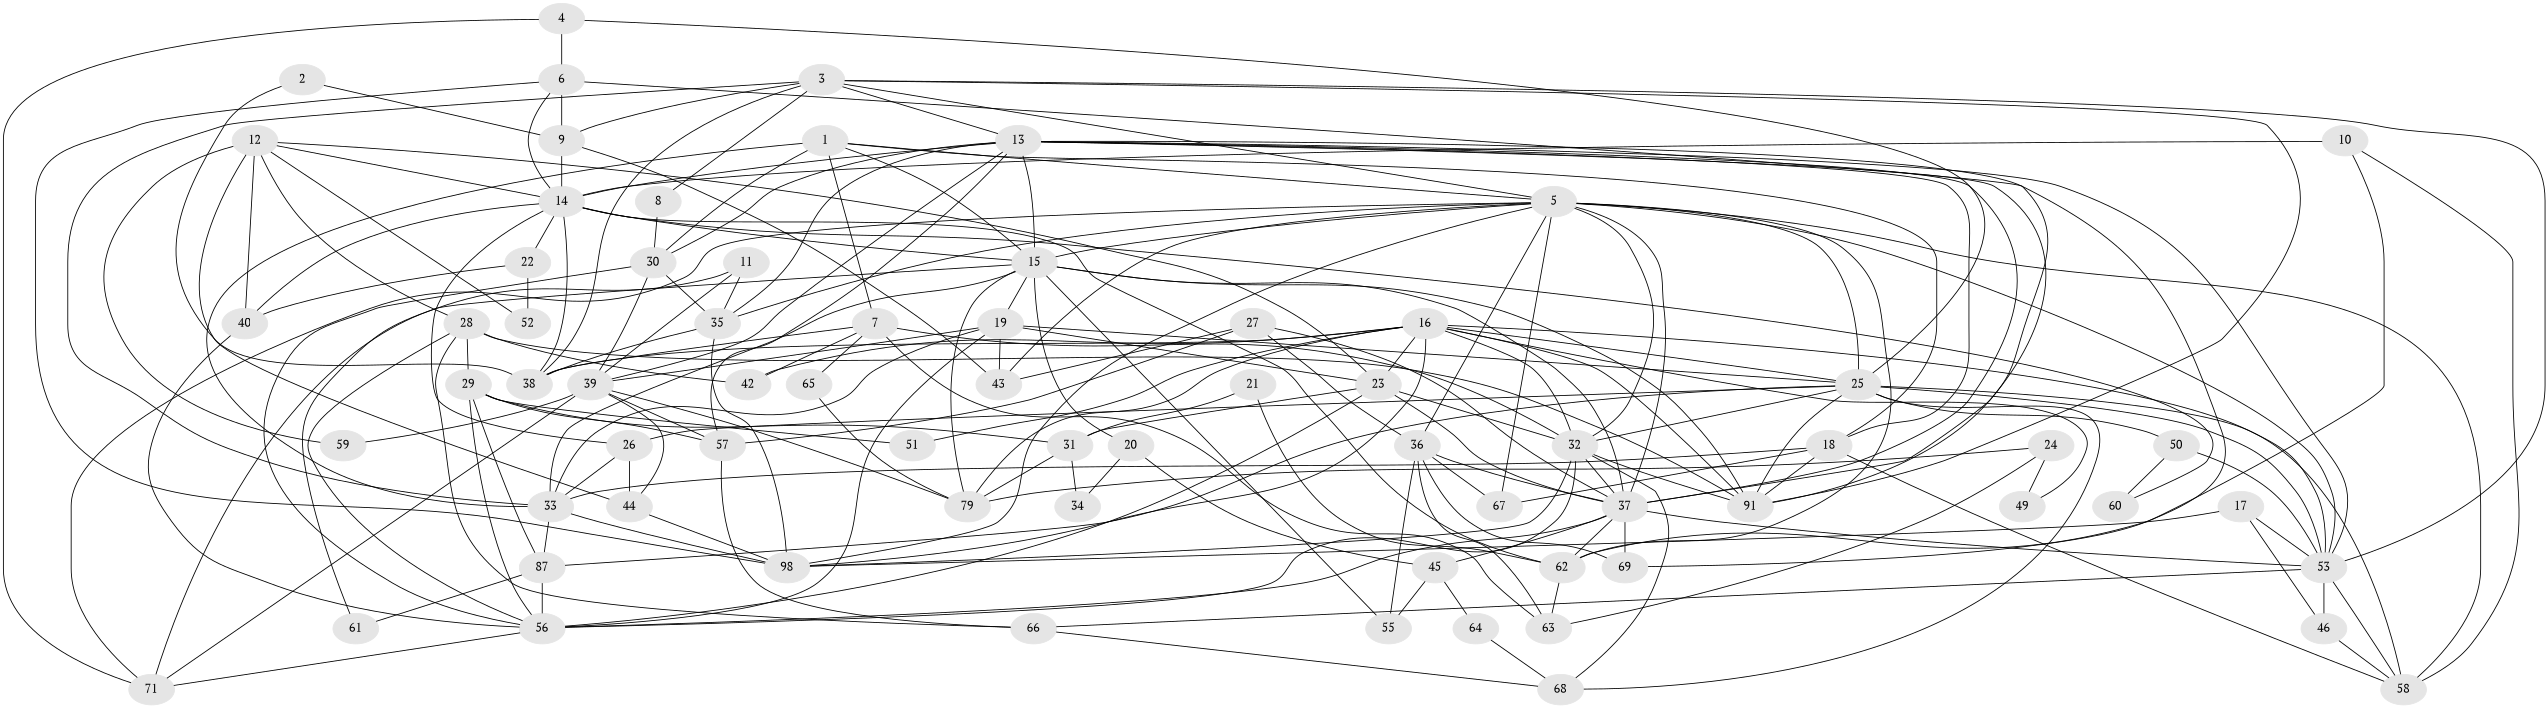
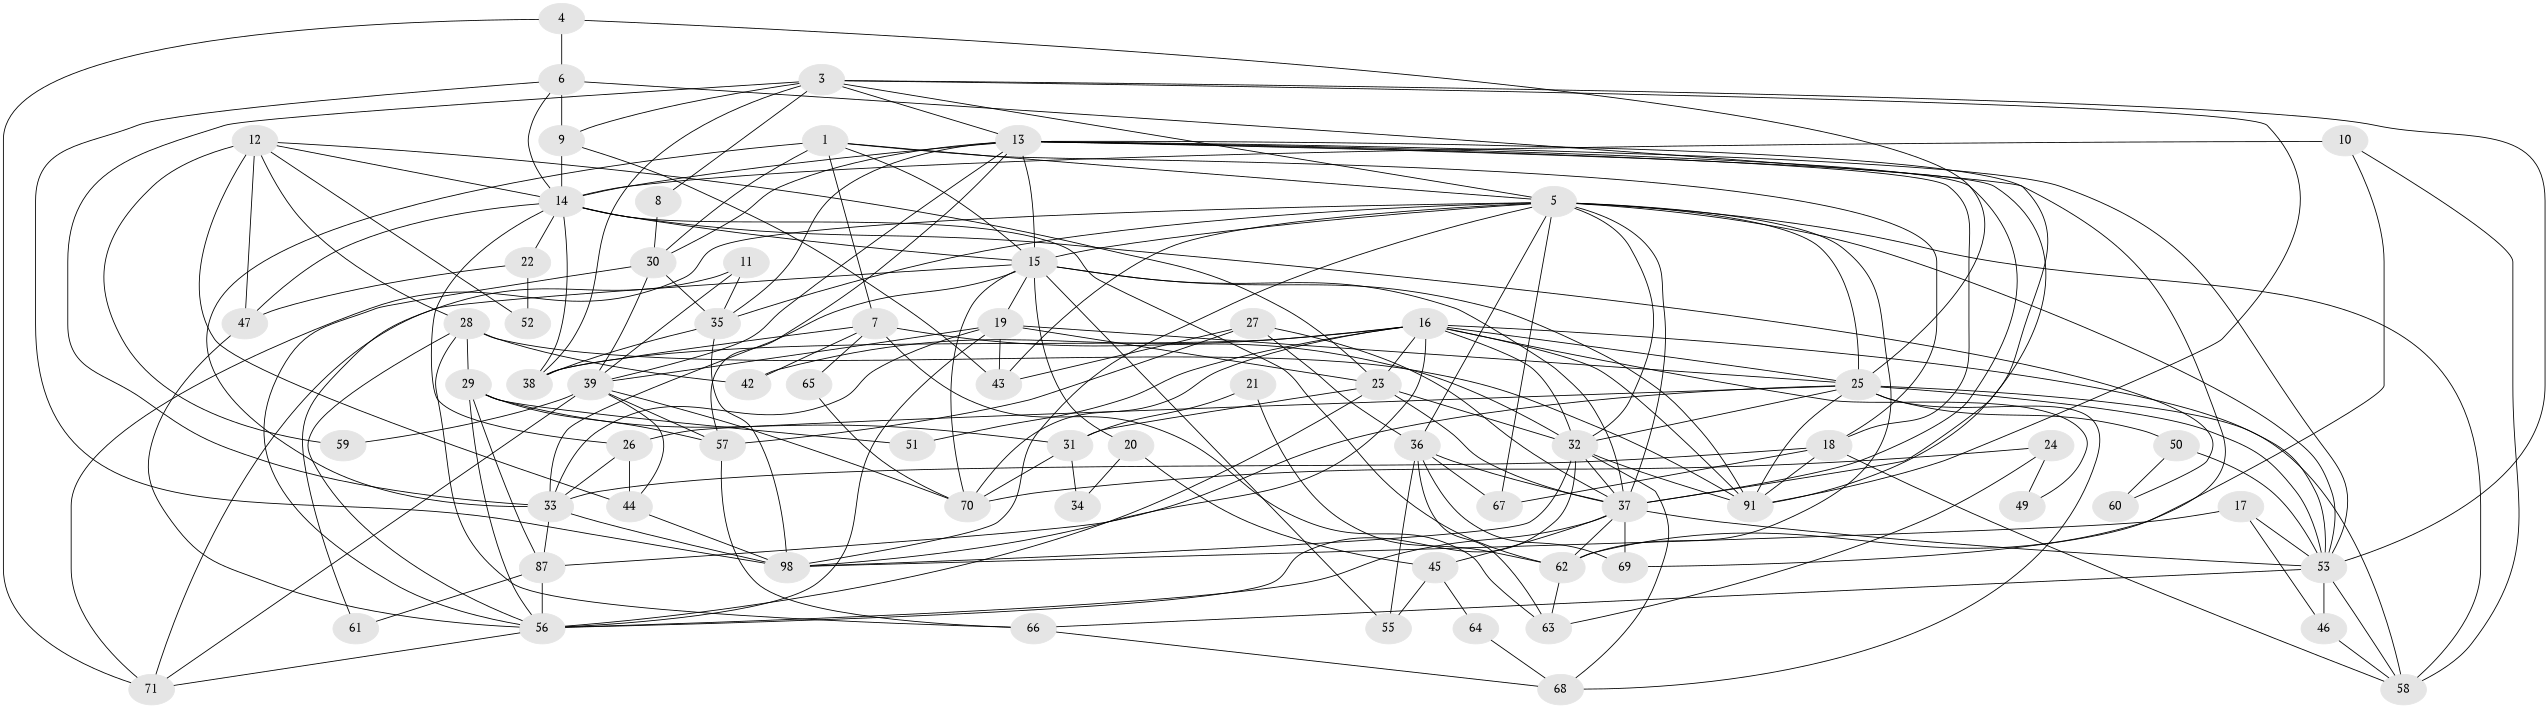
node "2": removed
node "40": label "40" -> "47"
node "79": label "79" -> "70"
